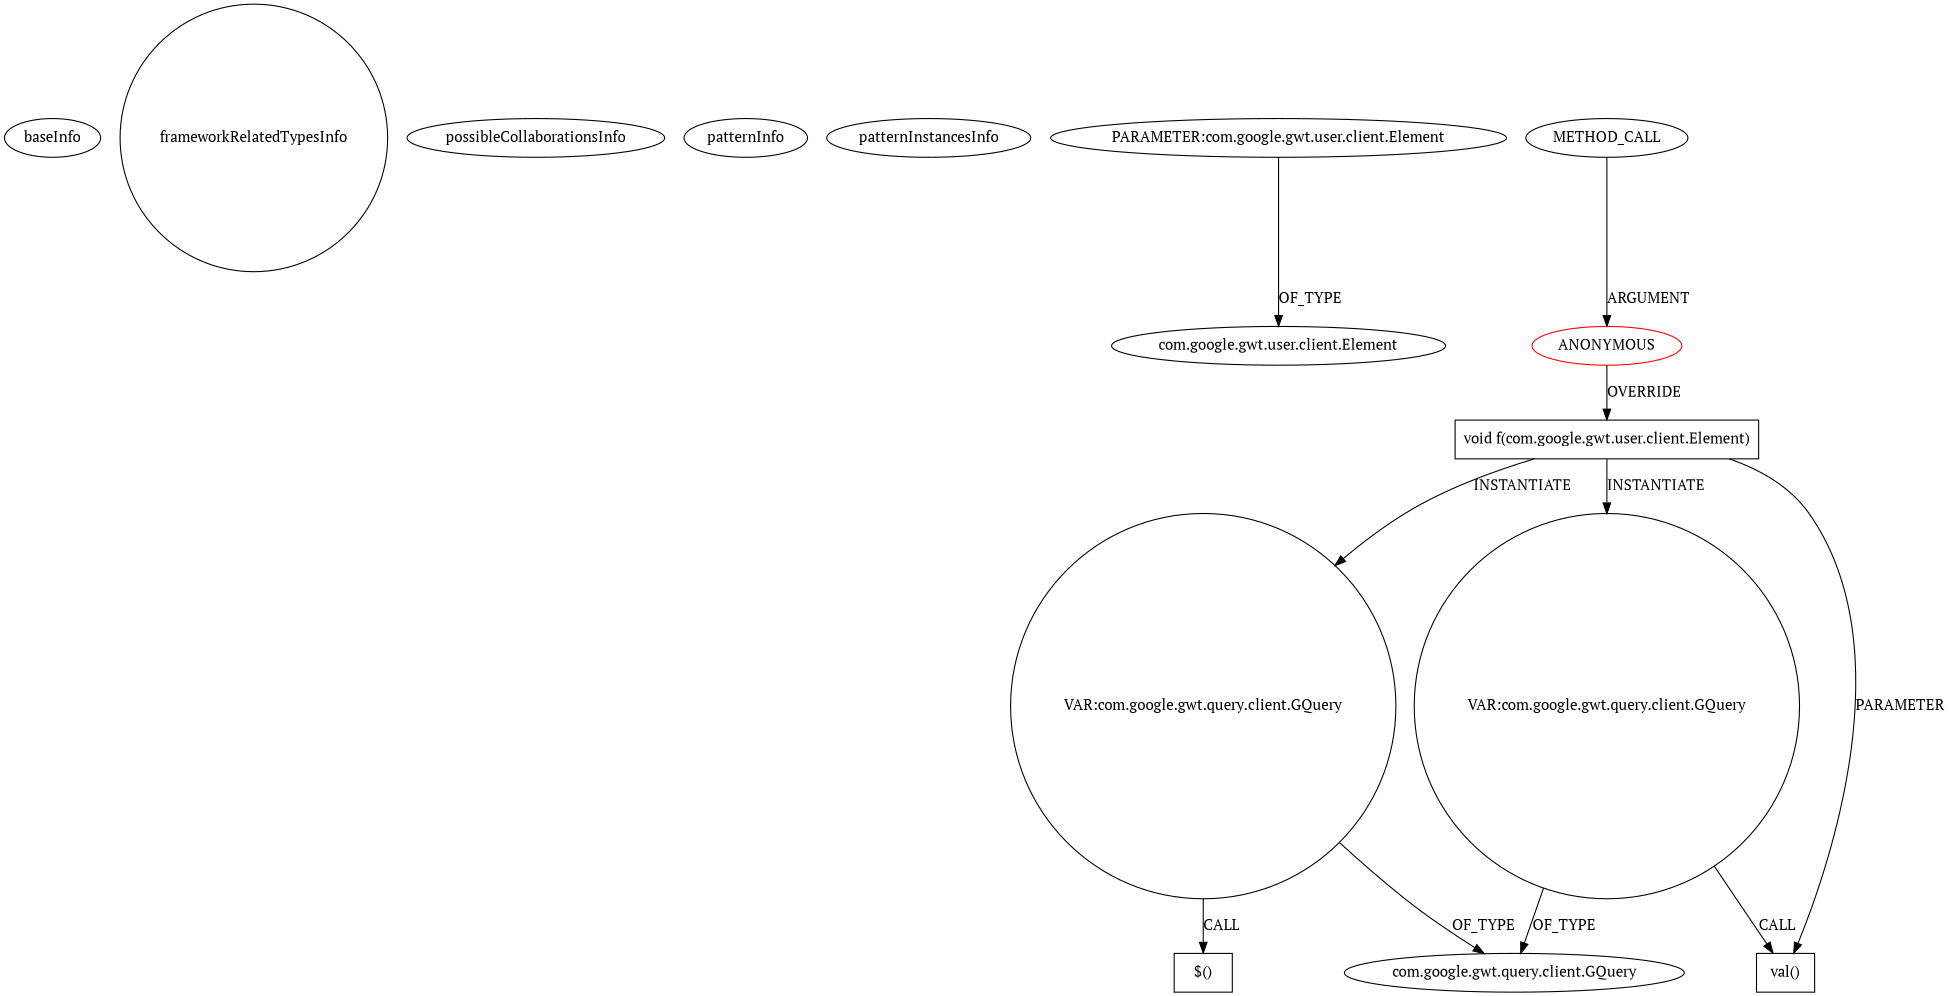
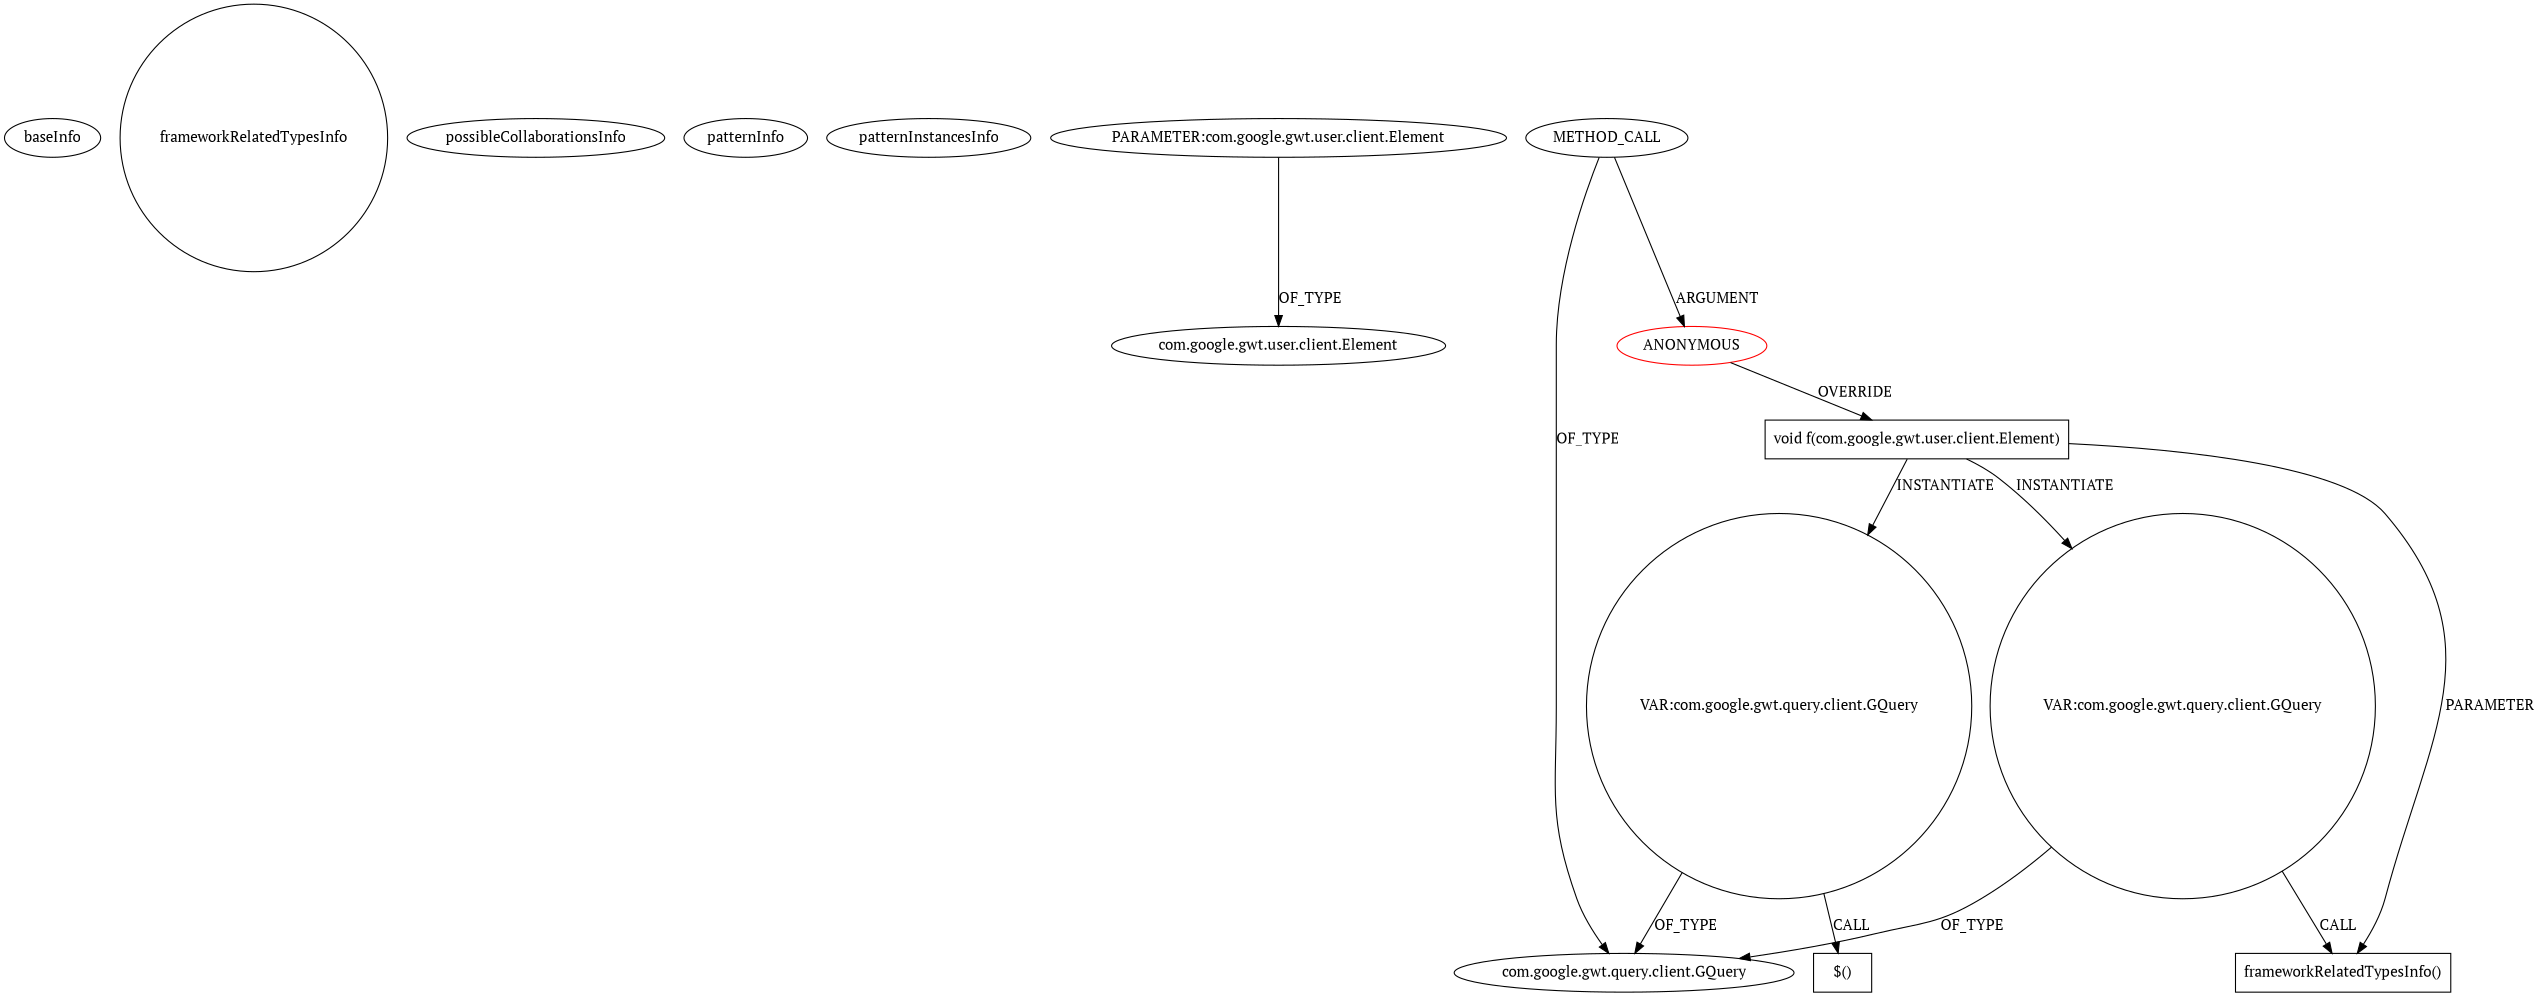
edge "METHOD_CALL" -> "com.google.gwt.query.client.GQuery": added, label "OF_TYPE"
node "val()": label "val()" -> "frameworkRelatedTypesInfo()"
